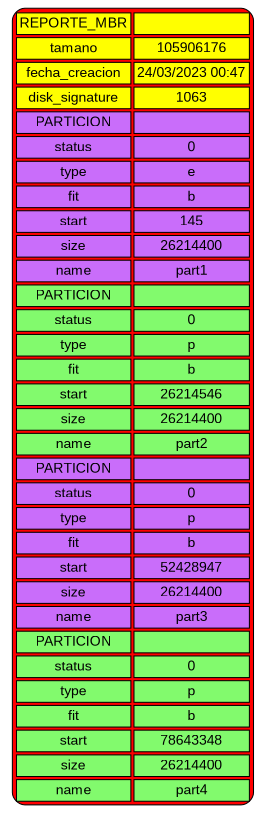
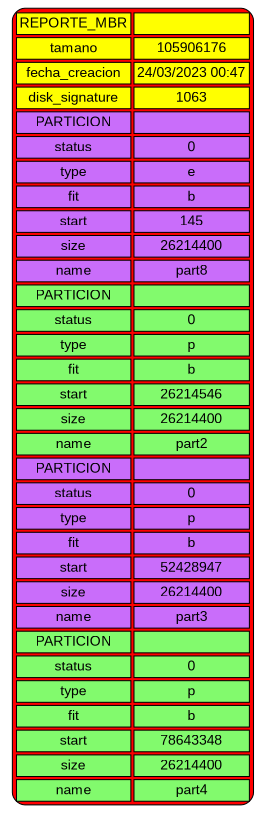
node "REPORTE_MBR": text "part1" -> "part8"
